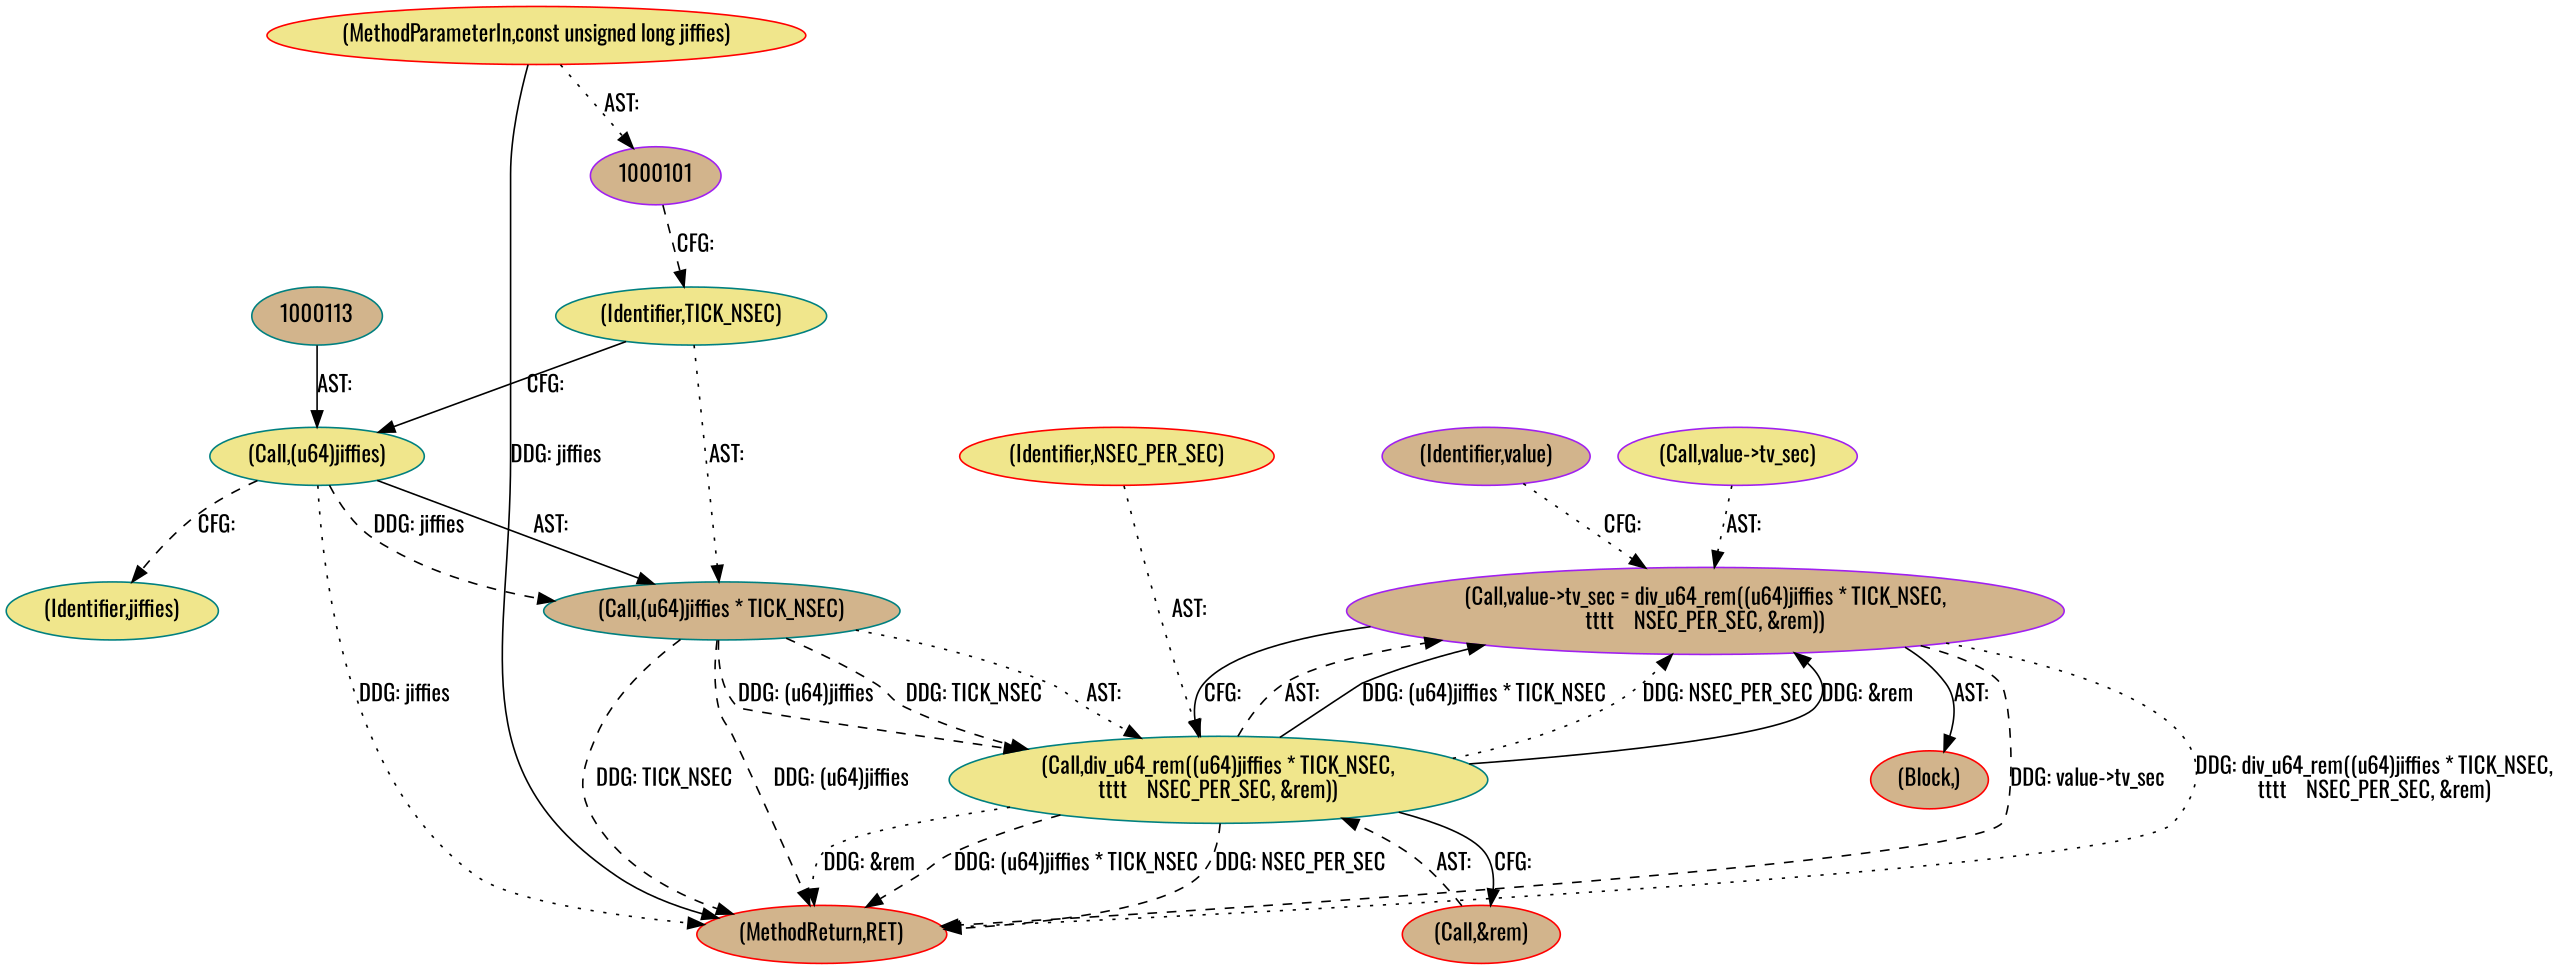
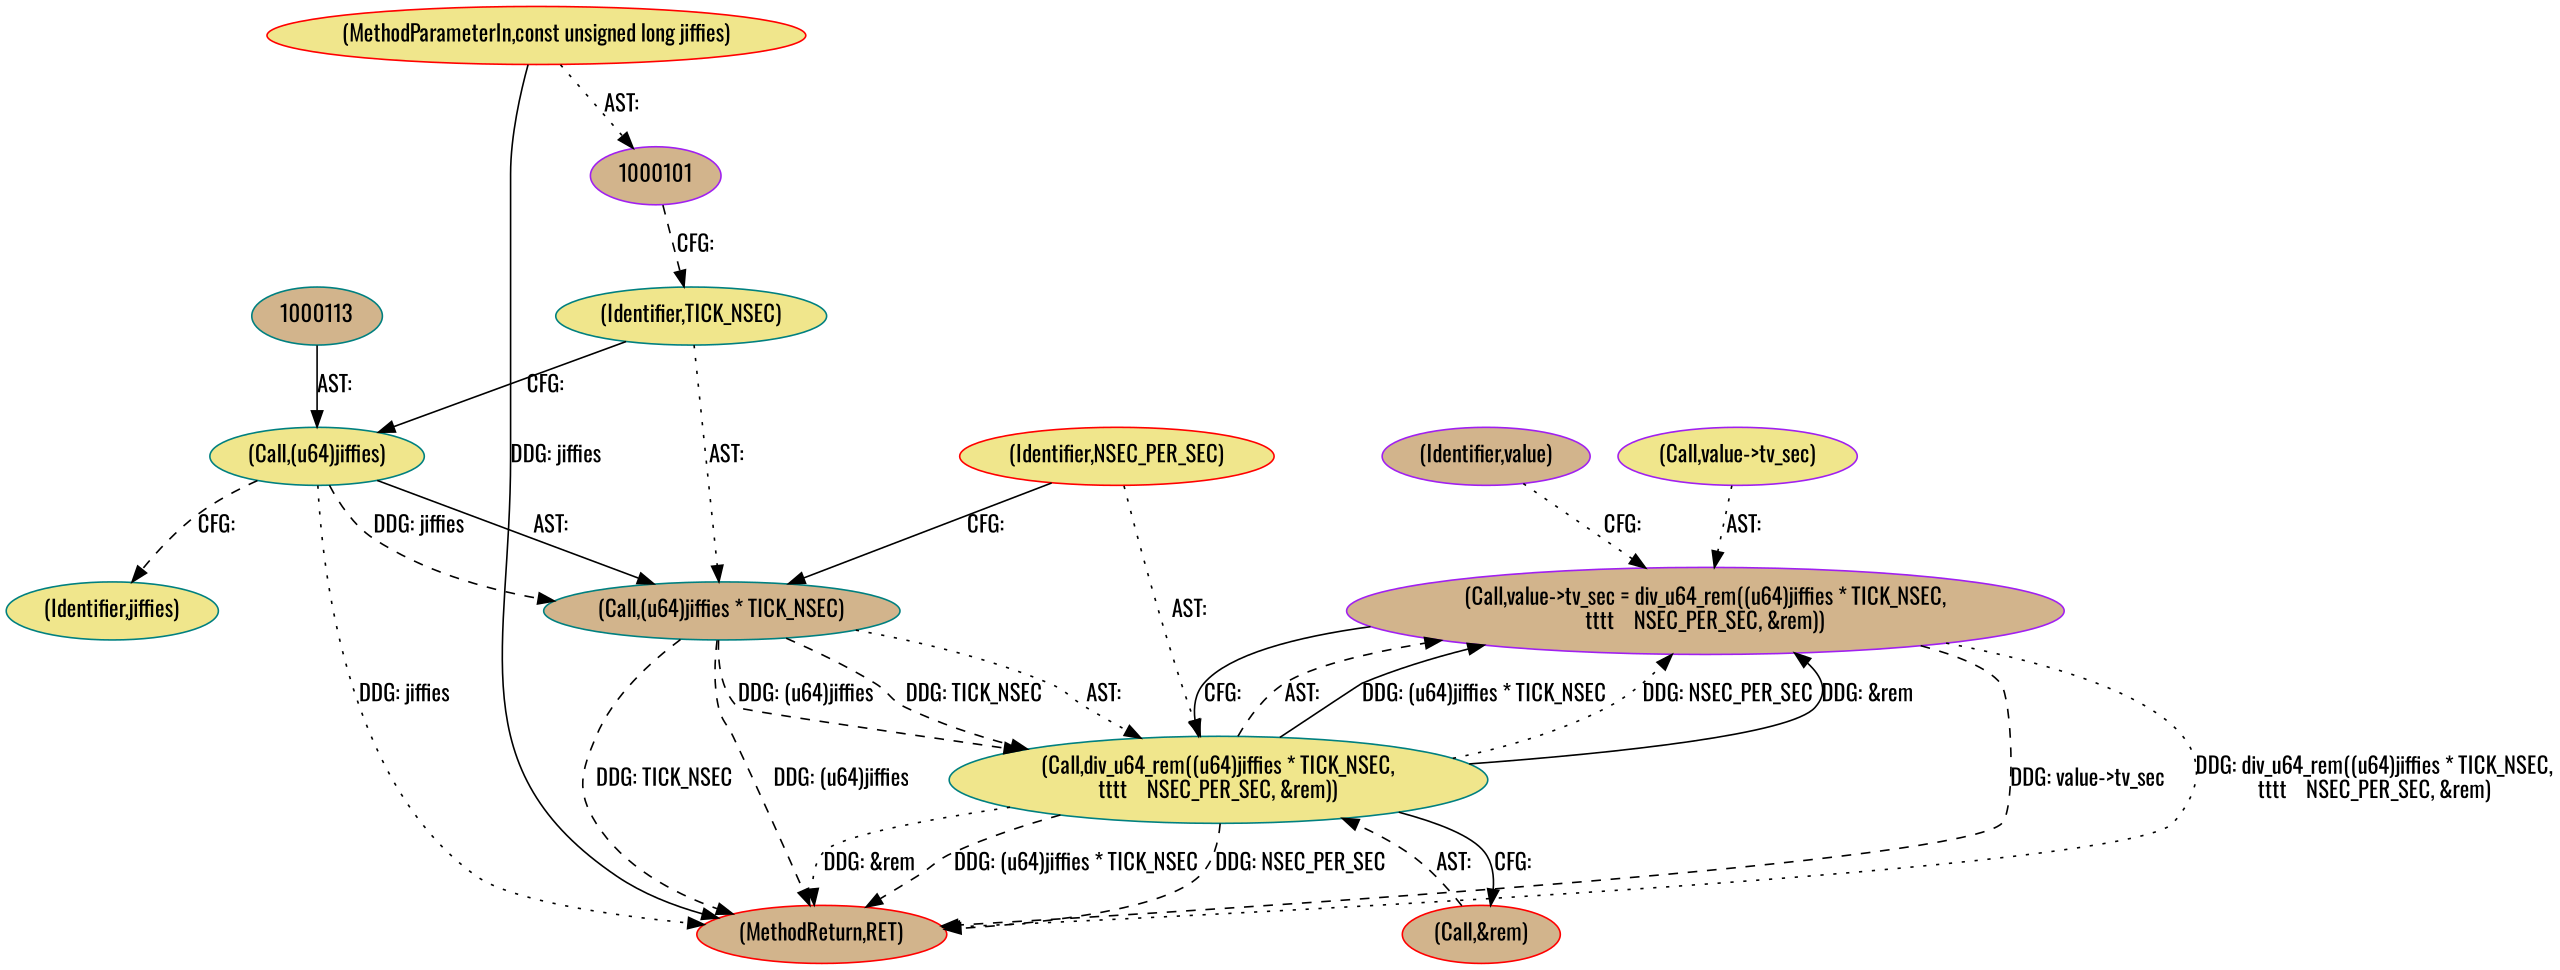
edge "(Identifier,NSEC_PER_SEC)" -> "(Call,(u64)jiffies * TICK_NSEC)": added, label "CFG:"
node "(Block,)": removed
